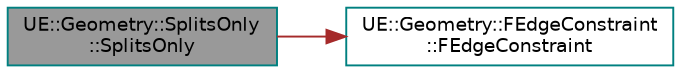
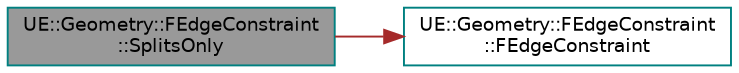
node "UE::Geometry::SplitsOnly ::SplitsOnly": label "UE::Geometry::SplitsOnly ::SplitsOnly" -> "UE::Geometry::FEdgeConstraint ::SplitsOnly"
